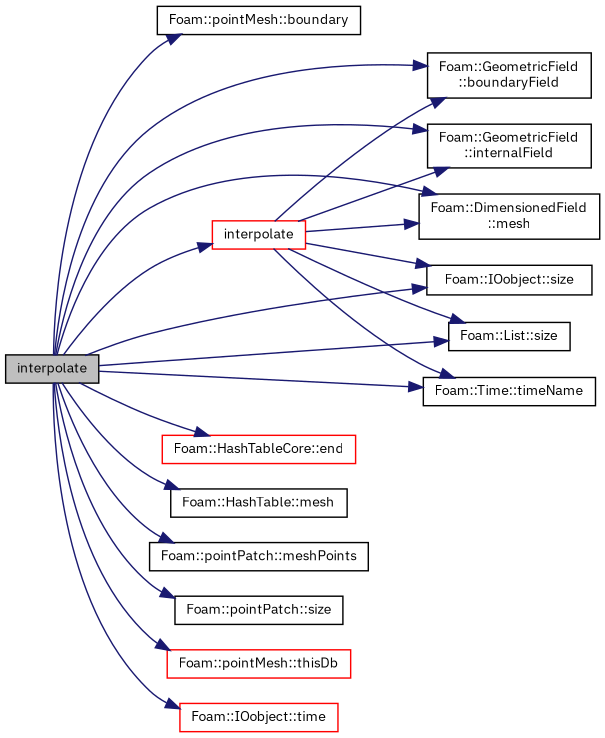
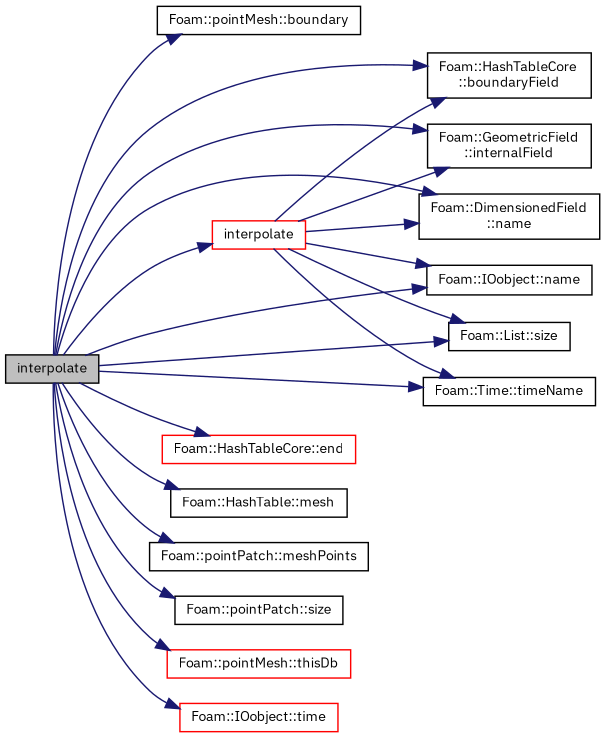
node "Foam::GeometricField ::boundaryField": label "Foam::GeometricField ::boundaryField" -> "Foam::HashTableCore ::boundaryField"
node "Foam::DimensionedField ::mesh": label "Foam::DimensionedField ::mesh" -> "Foam::DimensionedField ::name"
node "Foam::IOobject::size": label "Foam::IOobject::size" -> "Foam::IOobject::name"
